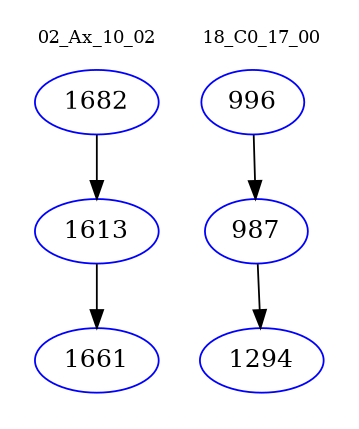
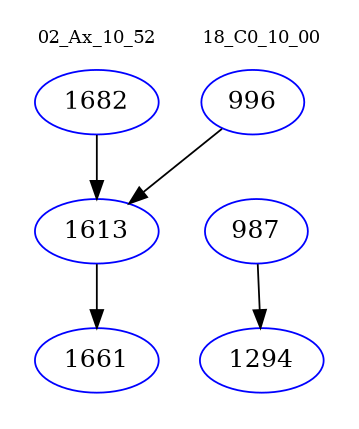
cluster "02_Ax_10_02": label "02_Ax_10_02" -> "02_Ax_10_52"
cluster "18_C0_17_00": label "18_C0_17_00" -> "18_C0_10_00"
edge "996" -> "987": now "996" -> "1613"
